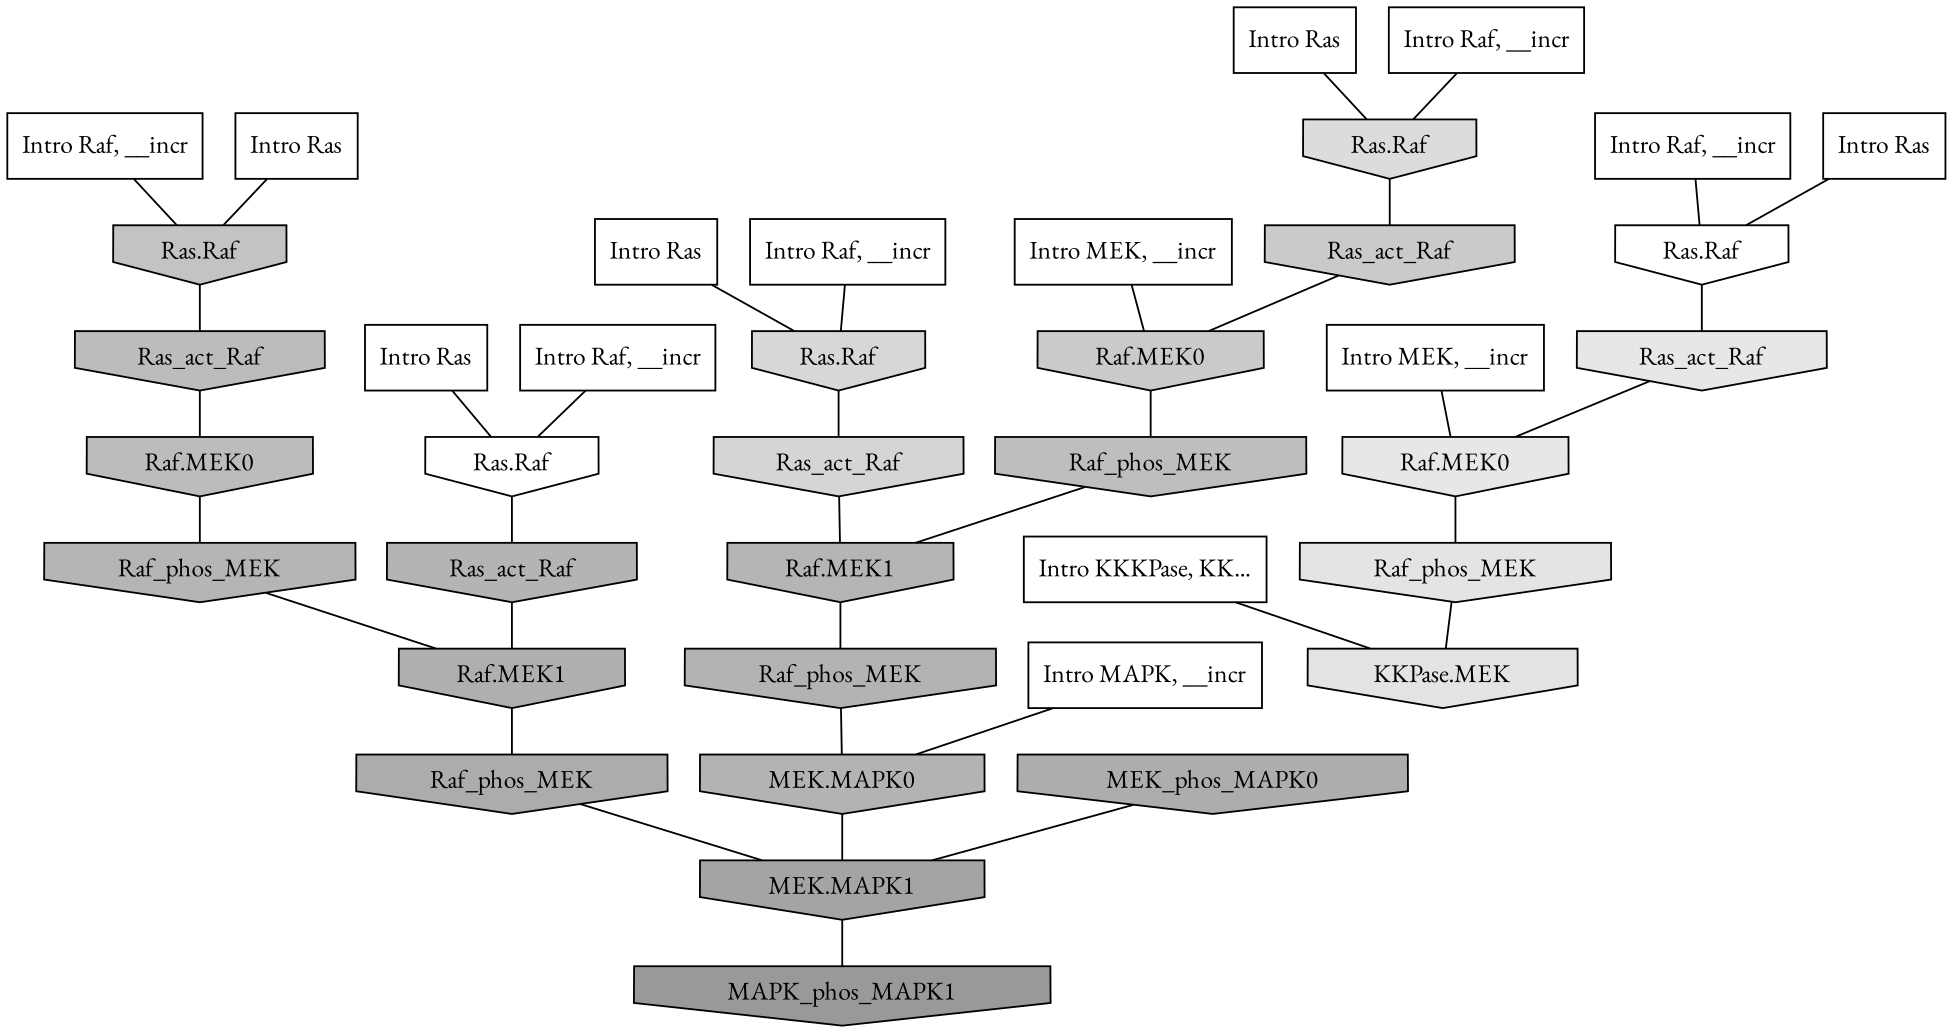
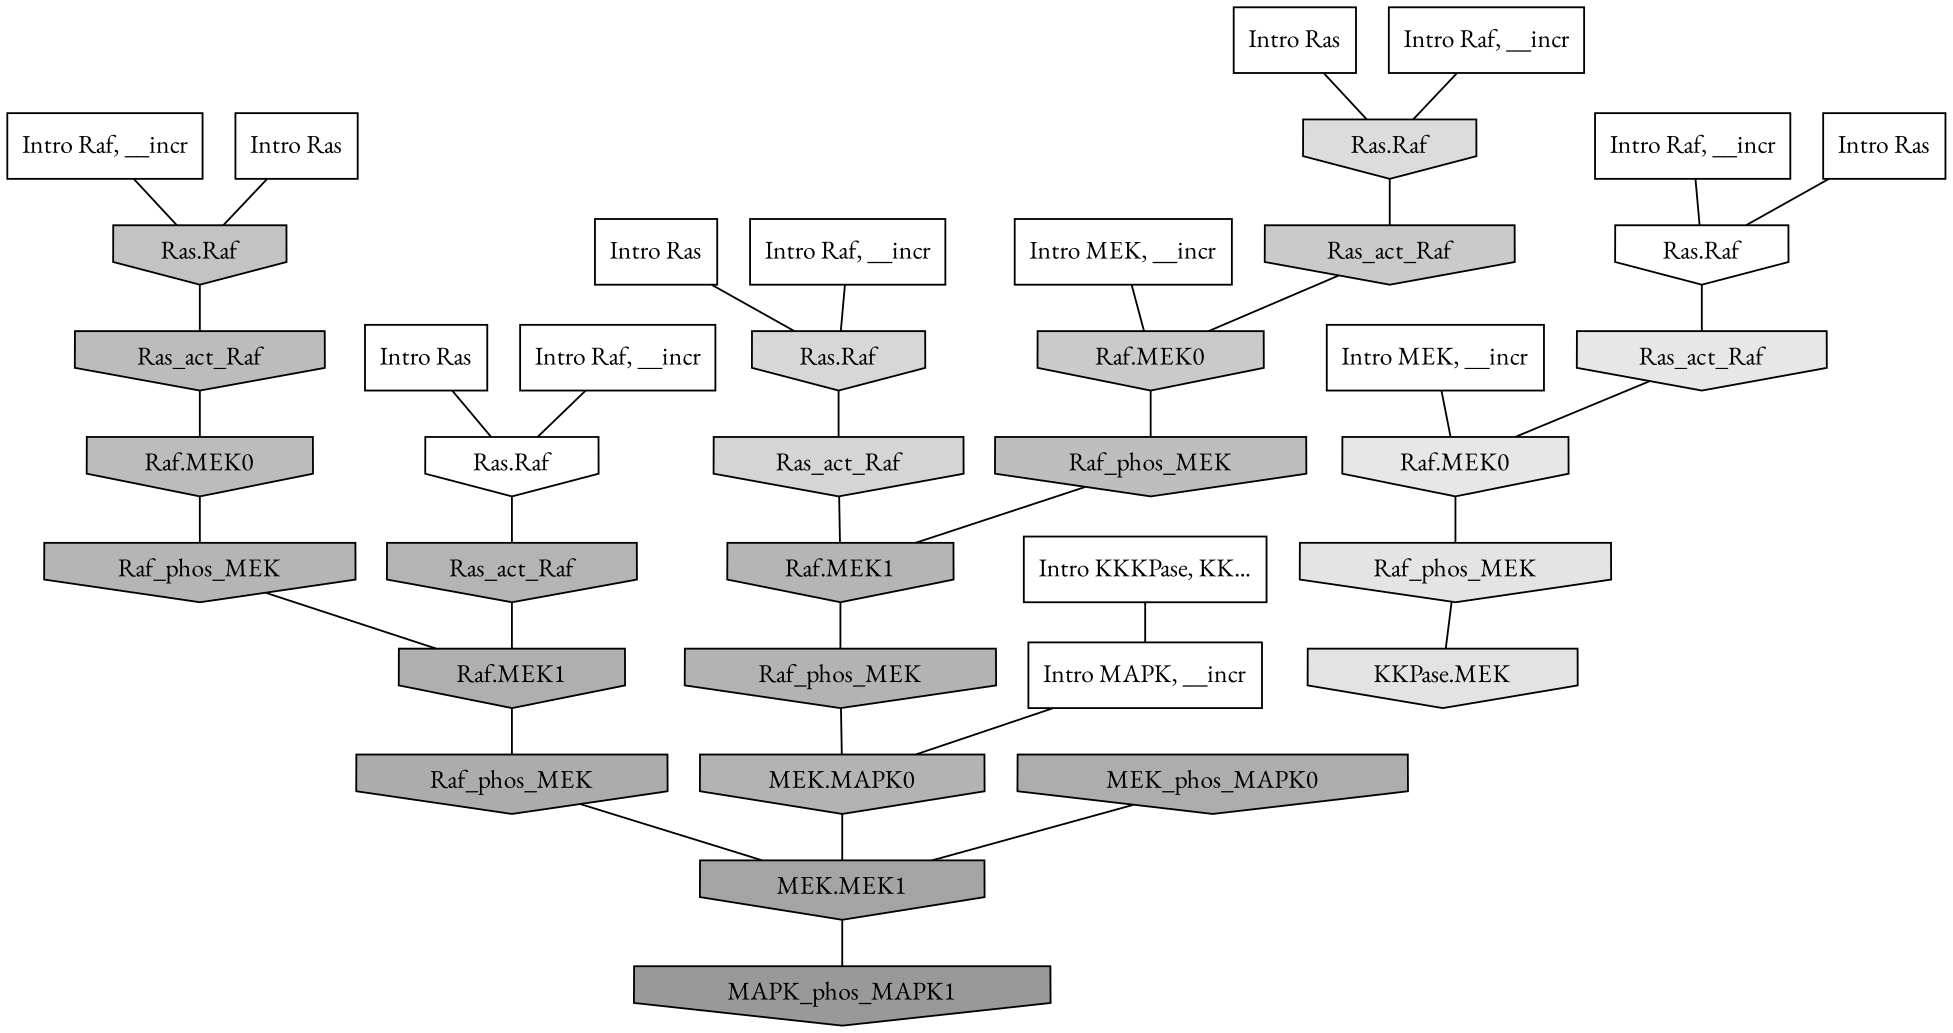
edge "Intro KKKPase, KK..." -- "KKPase.MEK": now "Intro KKKPase, KK..." -- "Intro MAPK, __incr"
node "MEK.MAPK1": label "MEK.MAPK1" -> "MEK.MEK1"
